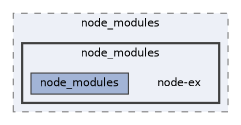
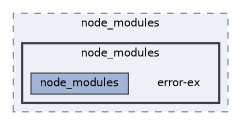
node "node-ex": label "node-ex" -> "error-ex"
